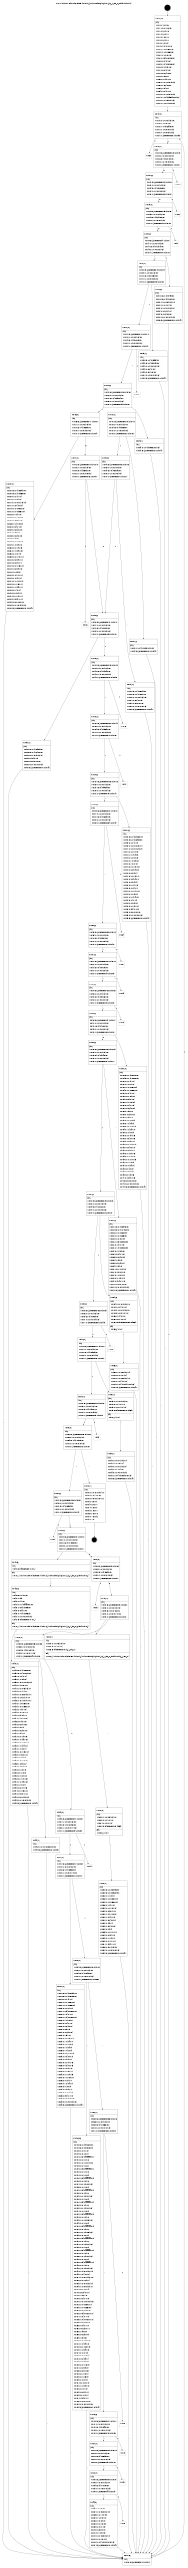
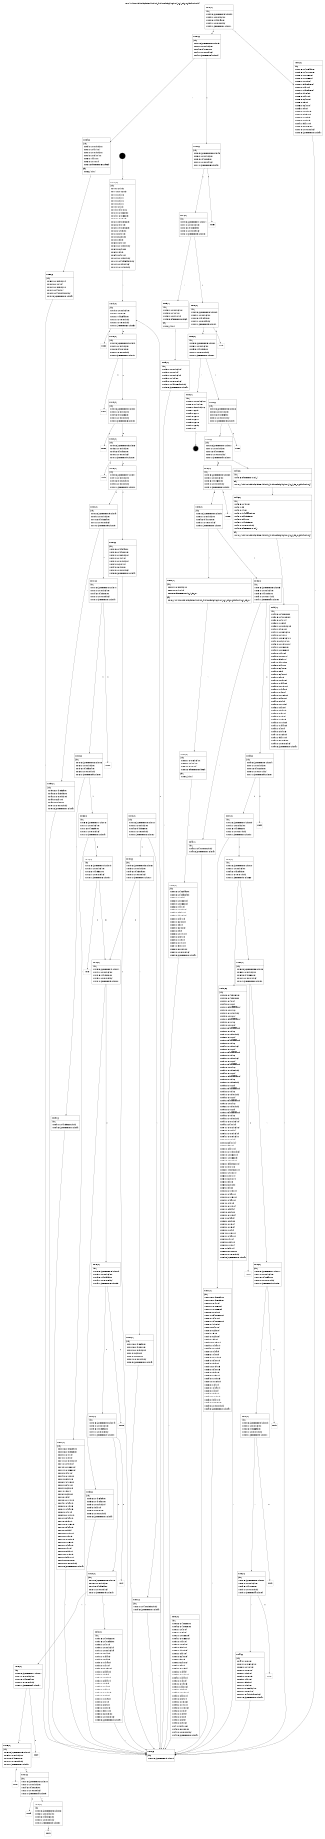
node "0x4018ac [28]": removed
